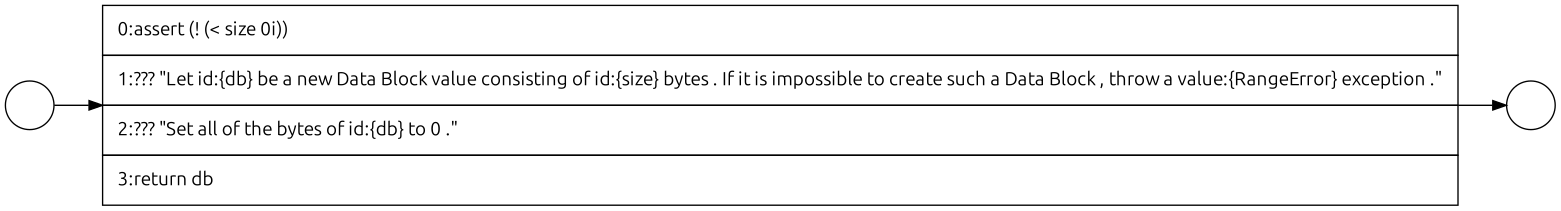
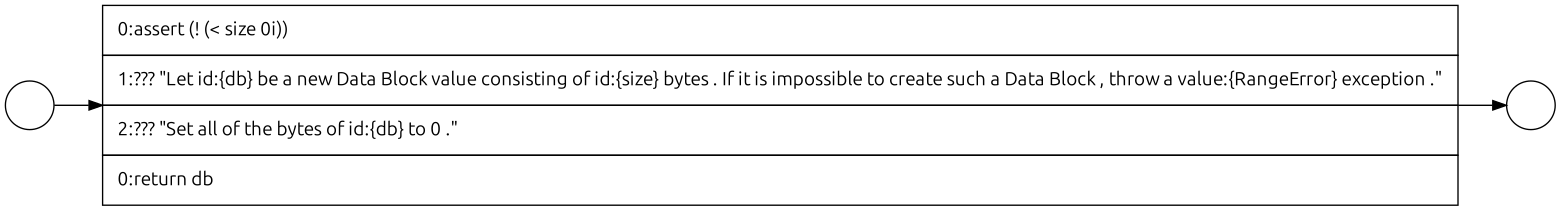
node "0:assert (! (< size 0i))": text "3:return db" -> "0:return db"
